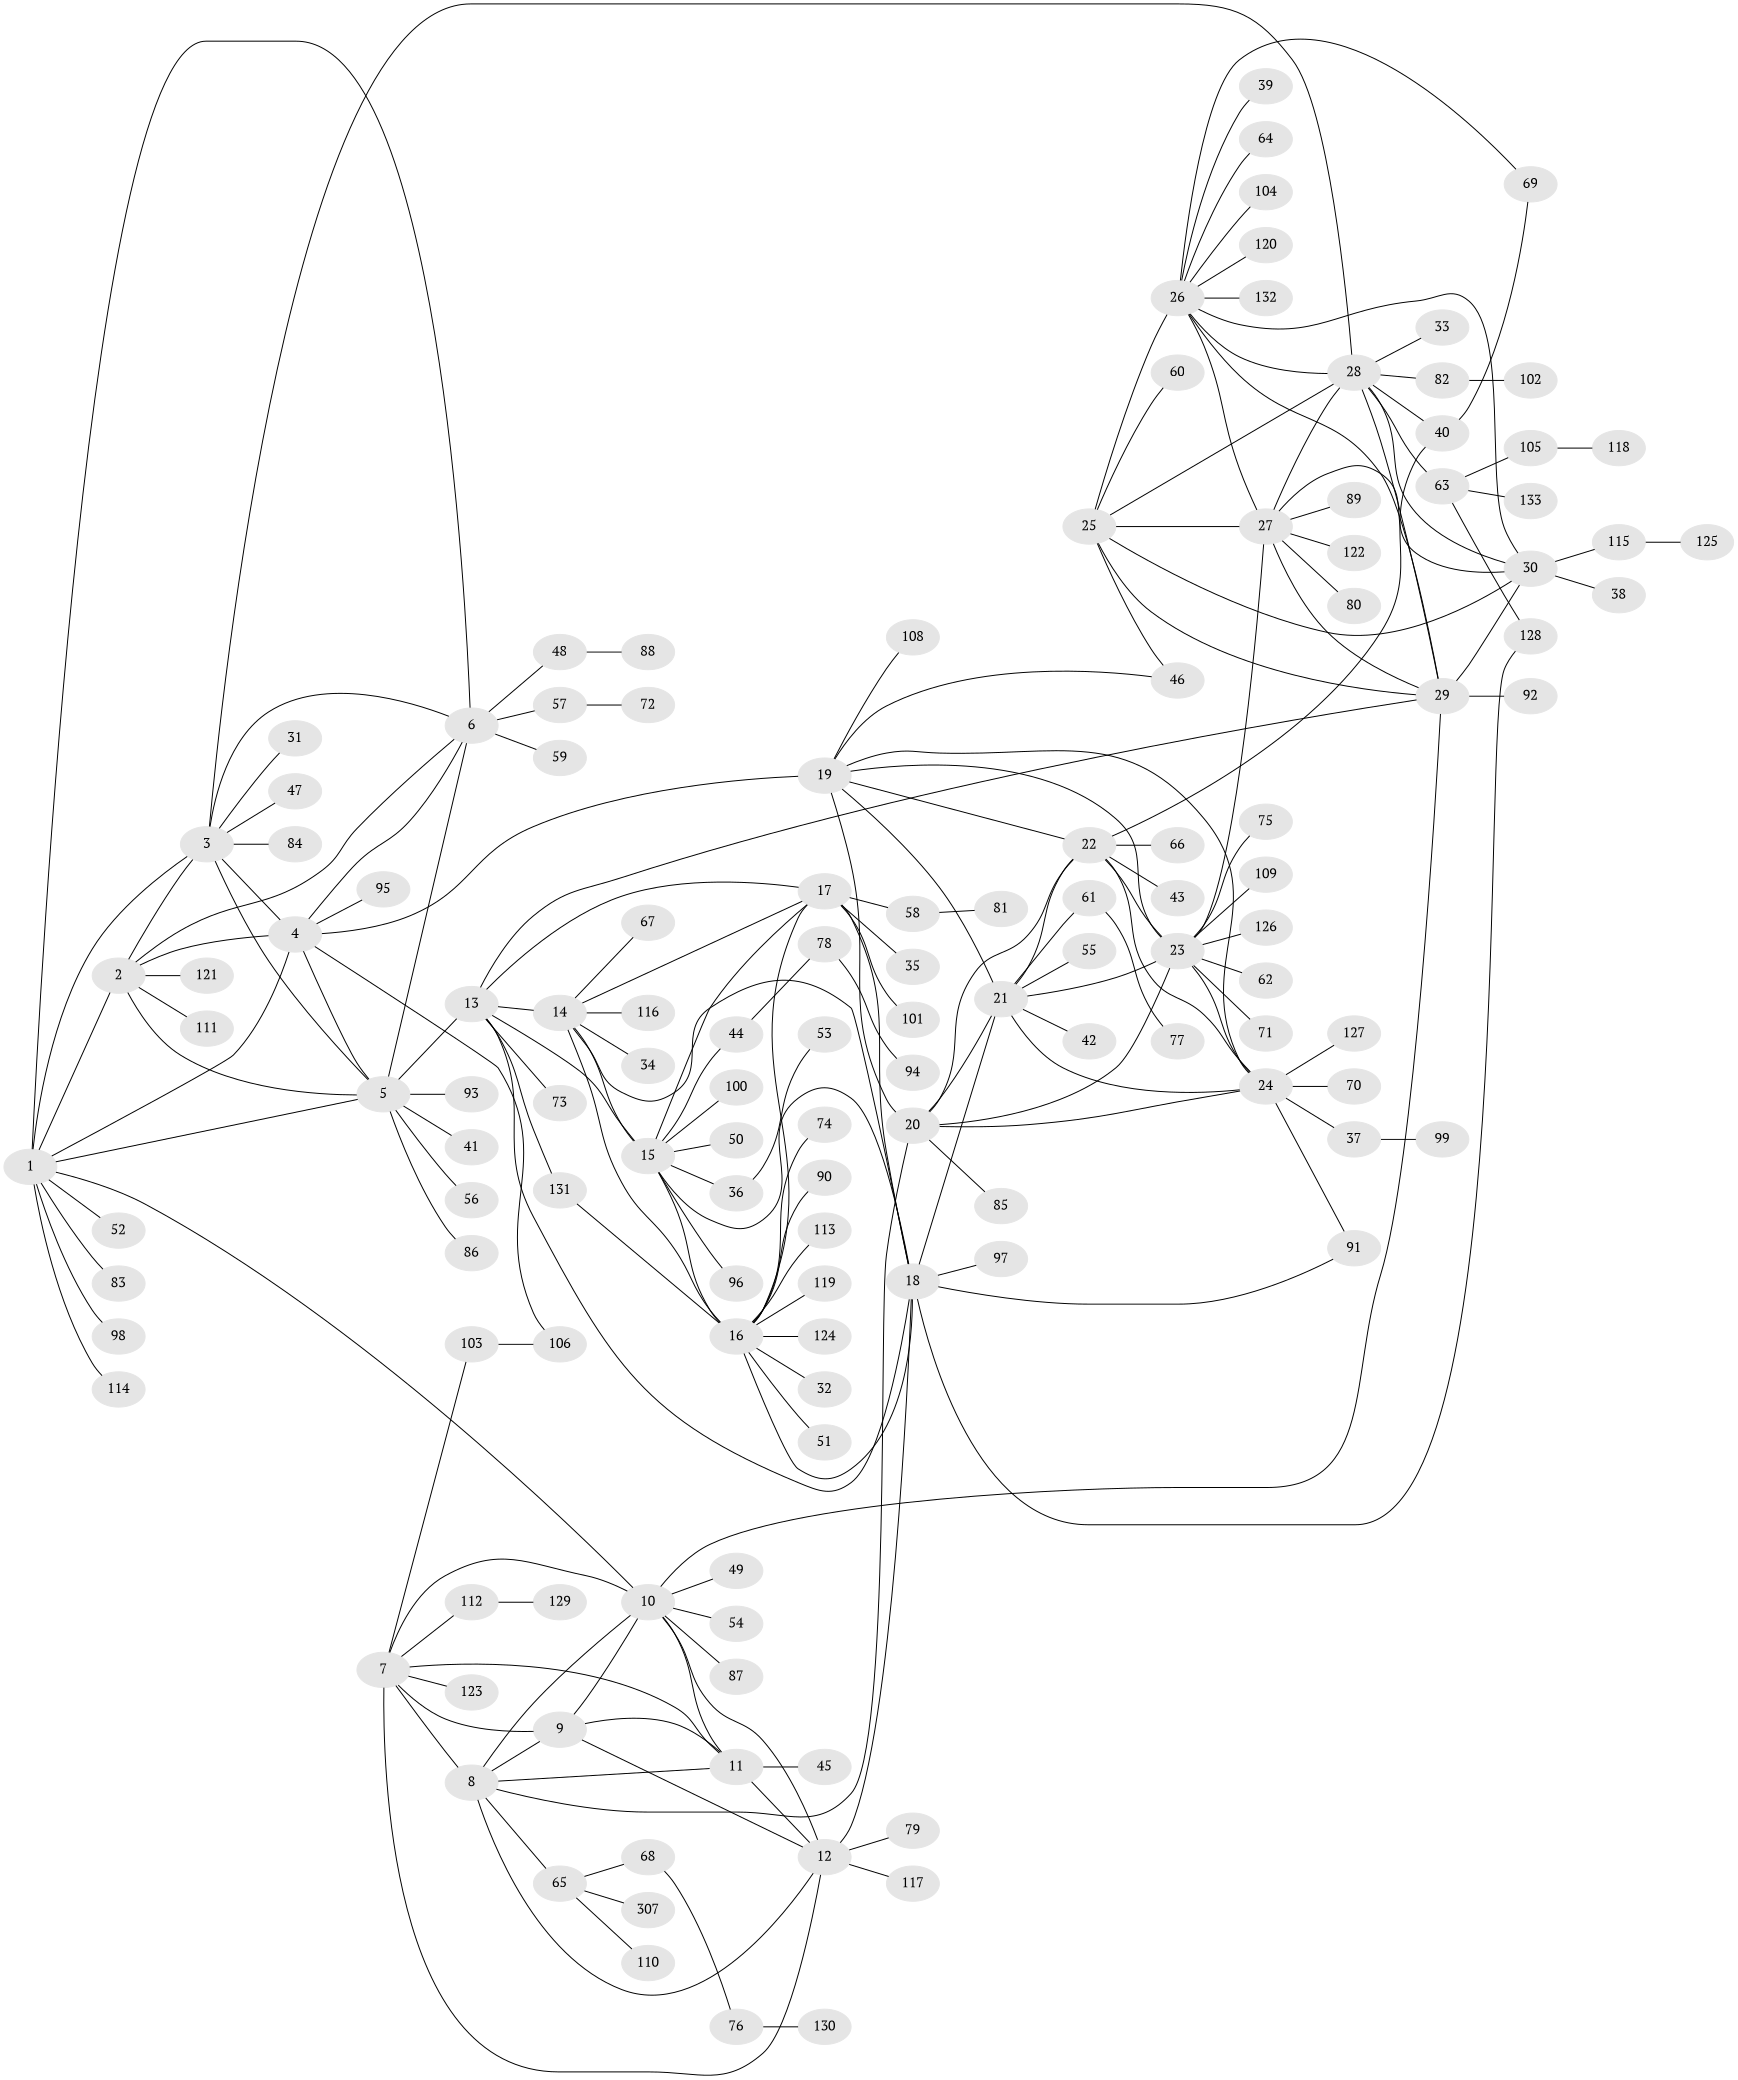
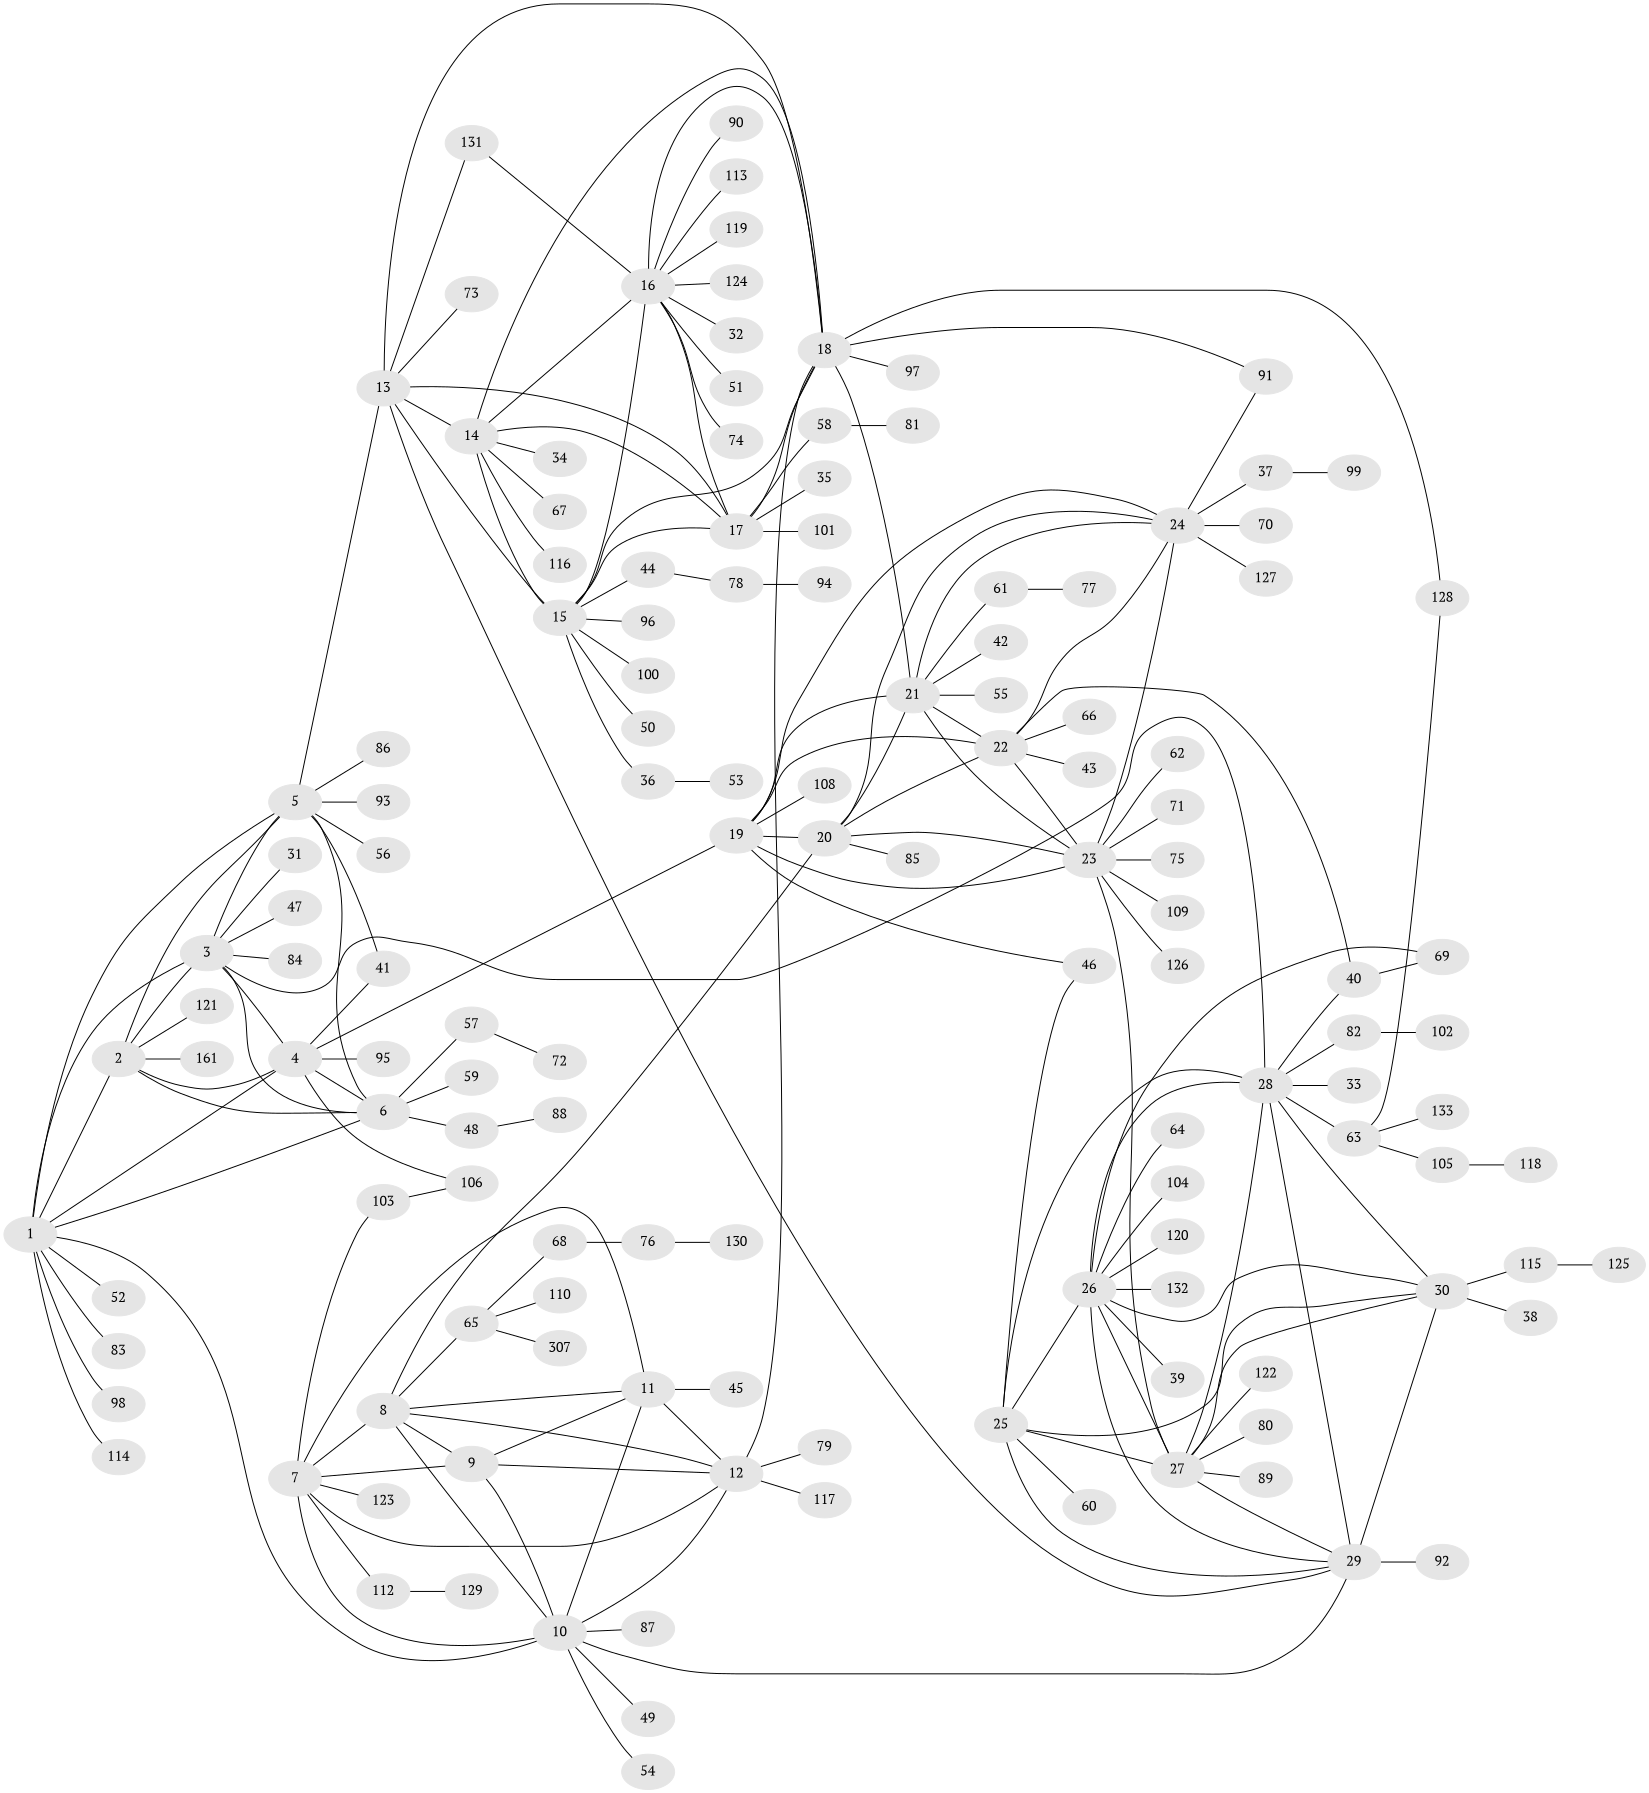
edge "4" -- "5": now "4" -- "41"
node "111": label "111" -> "161"
